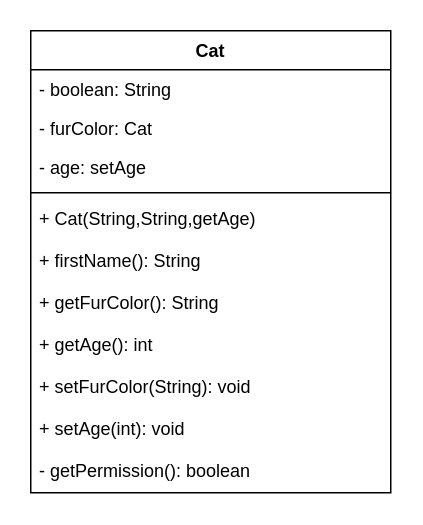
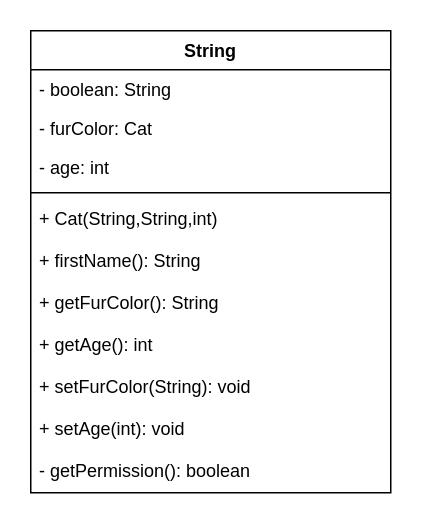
node "Cat": label "Cat" -> "String"
node "- age: setAge": label "- age: setAge" -> "- age: int"
node "+ Cat(String,String,getAge)": label "+ Cat(String,String,getAge)" -> "+ Cat(String,String,int)"
